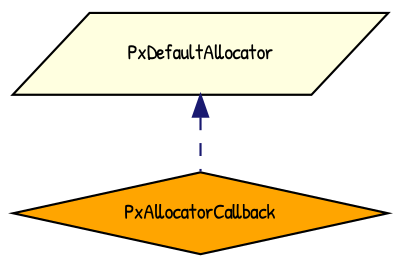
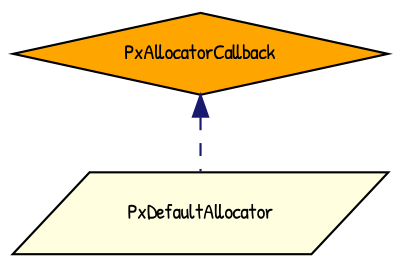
edge "PxAllocatorCallback" -> "PxDefaultAllocator": reversed
